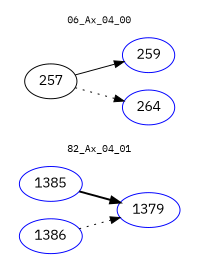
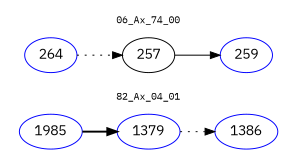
cluster "06_Ax_04_00": label "06_Ax_04_00" -> "06_Ax_74_00"
edge "257" -> "264": reversed
node "1385": label "1385" -> "1985"
edge "1386" -> "1379": reversed
